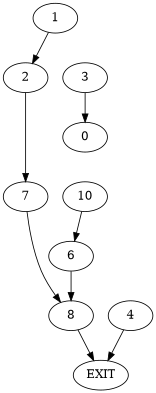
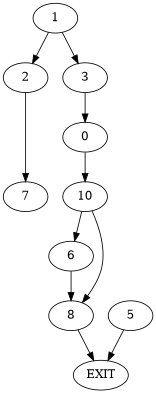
edge "1" -> "3": added
edge "0" -> "10": added
edge "7" -> "8": now "10" -> "8"
node "4": label "4" -> "5"
